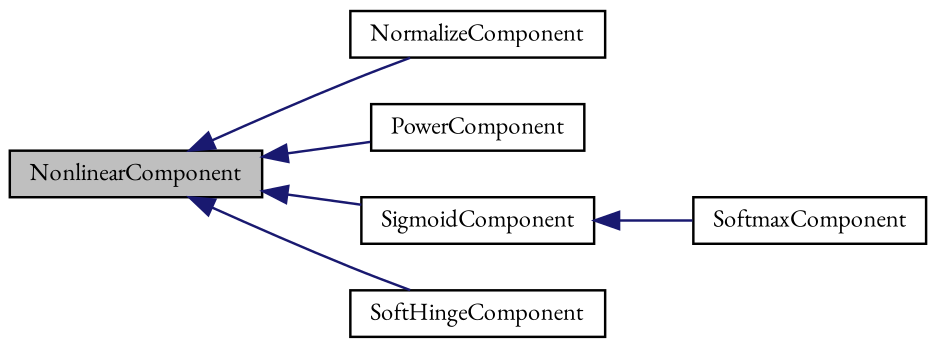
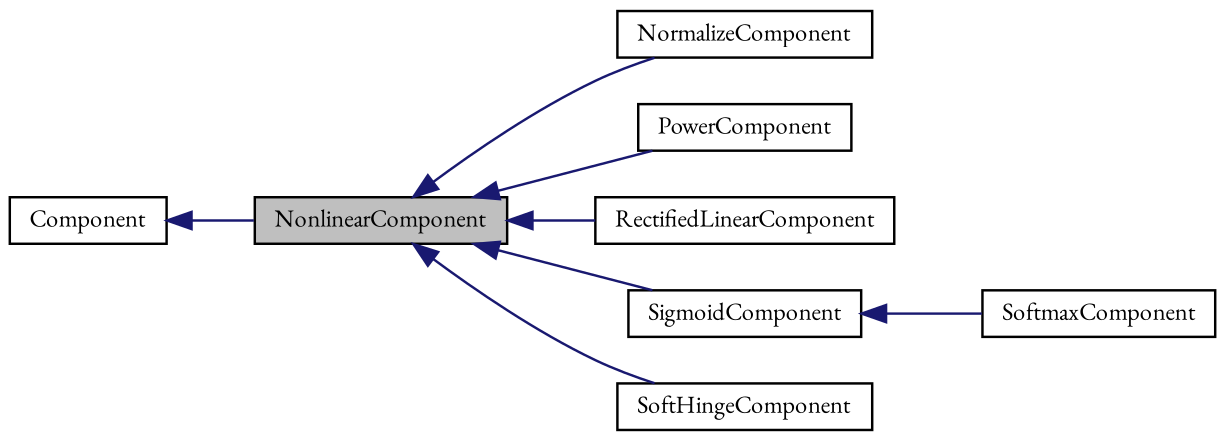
node "Component": added
node "RectifiedLinearComponent": added
